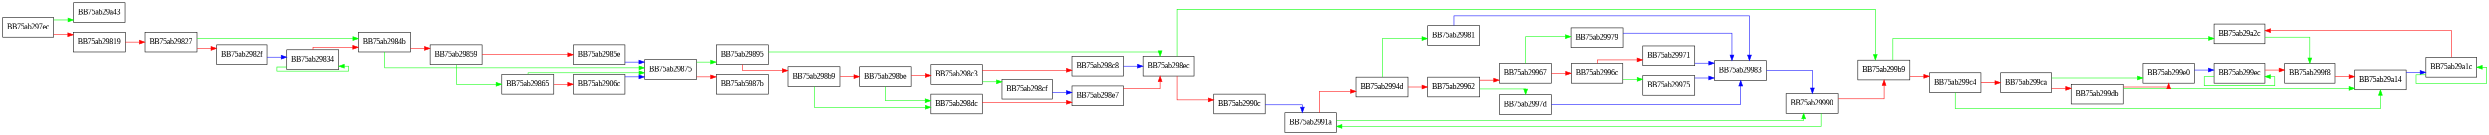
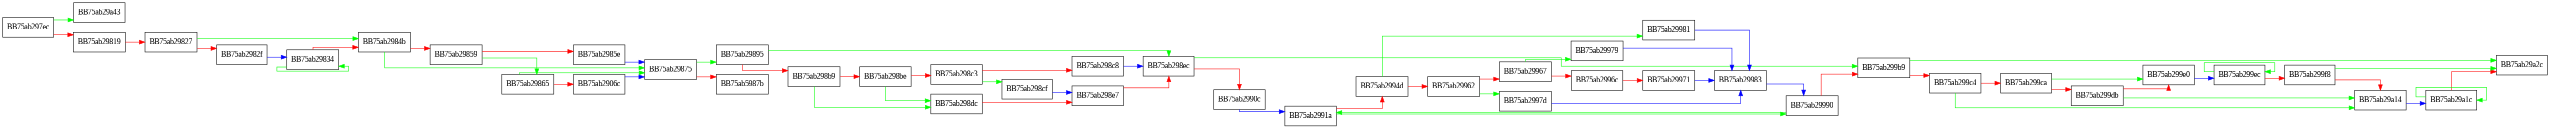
edge "BB75ab29a2c" -> "BB75ab299f8": reversed
node "BB75ab29975": removed
